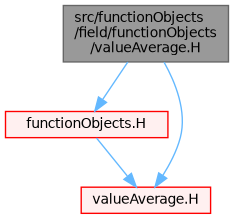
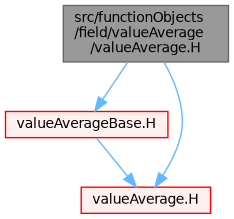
node "src/functionObjects /field/functionObjects /valueAverage.H": label "src/functionObjects /field/functionObjects /valueAverage.H" -> "src/functionObjects /field/valueAverage /valueAverage.H"
node "functionObjects.H": label "functionObjects.H" -> "valueAverageBase.H"
